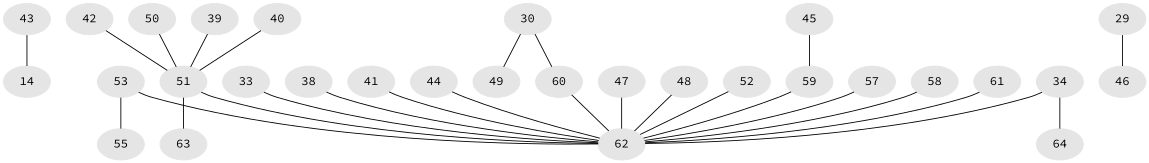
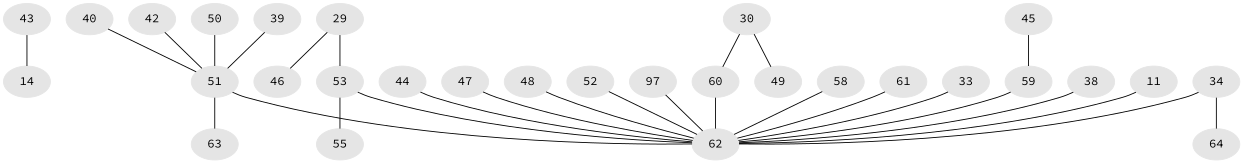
edge "29" -- "53": added
node "41": label "41" -> "11"
node "57": label "57" -> "97"
